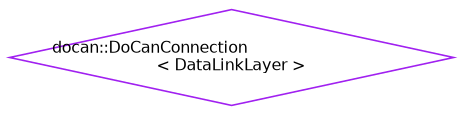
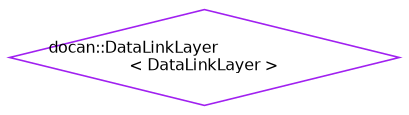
node "docan::DoCanConnection < DataLinkLayer >": label "docan::DoCanConnection < DataLinkLayer >" -> "docan::DataLinkLayer < DataLinkLayer >"
